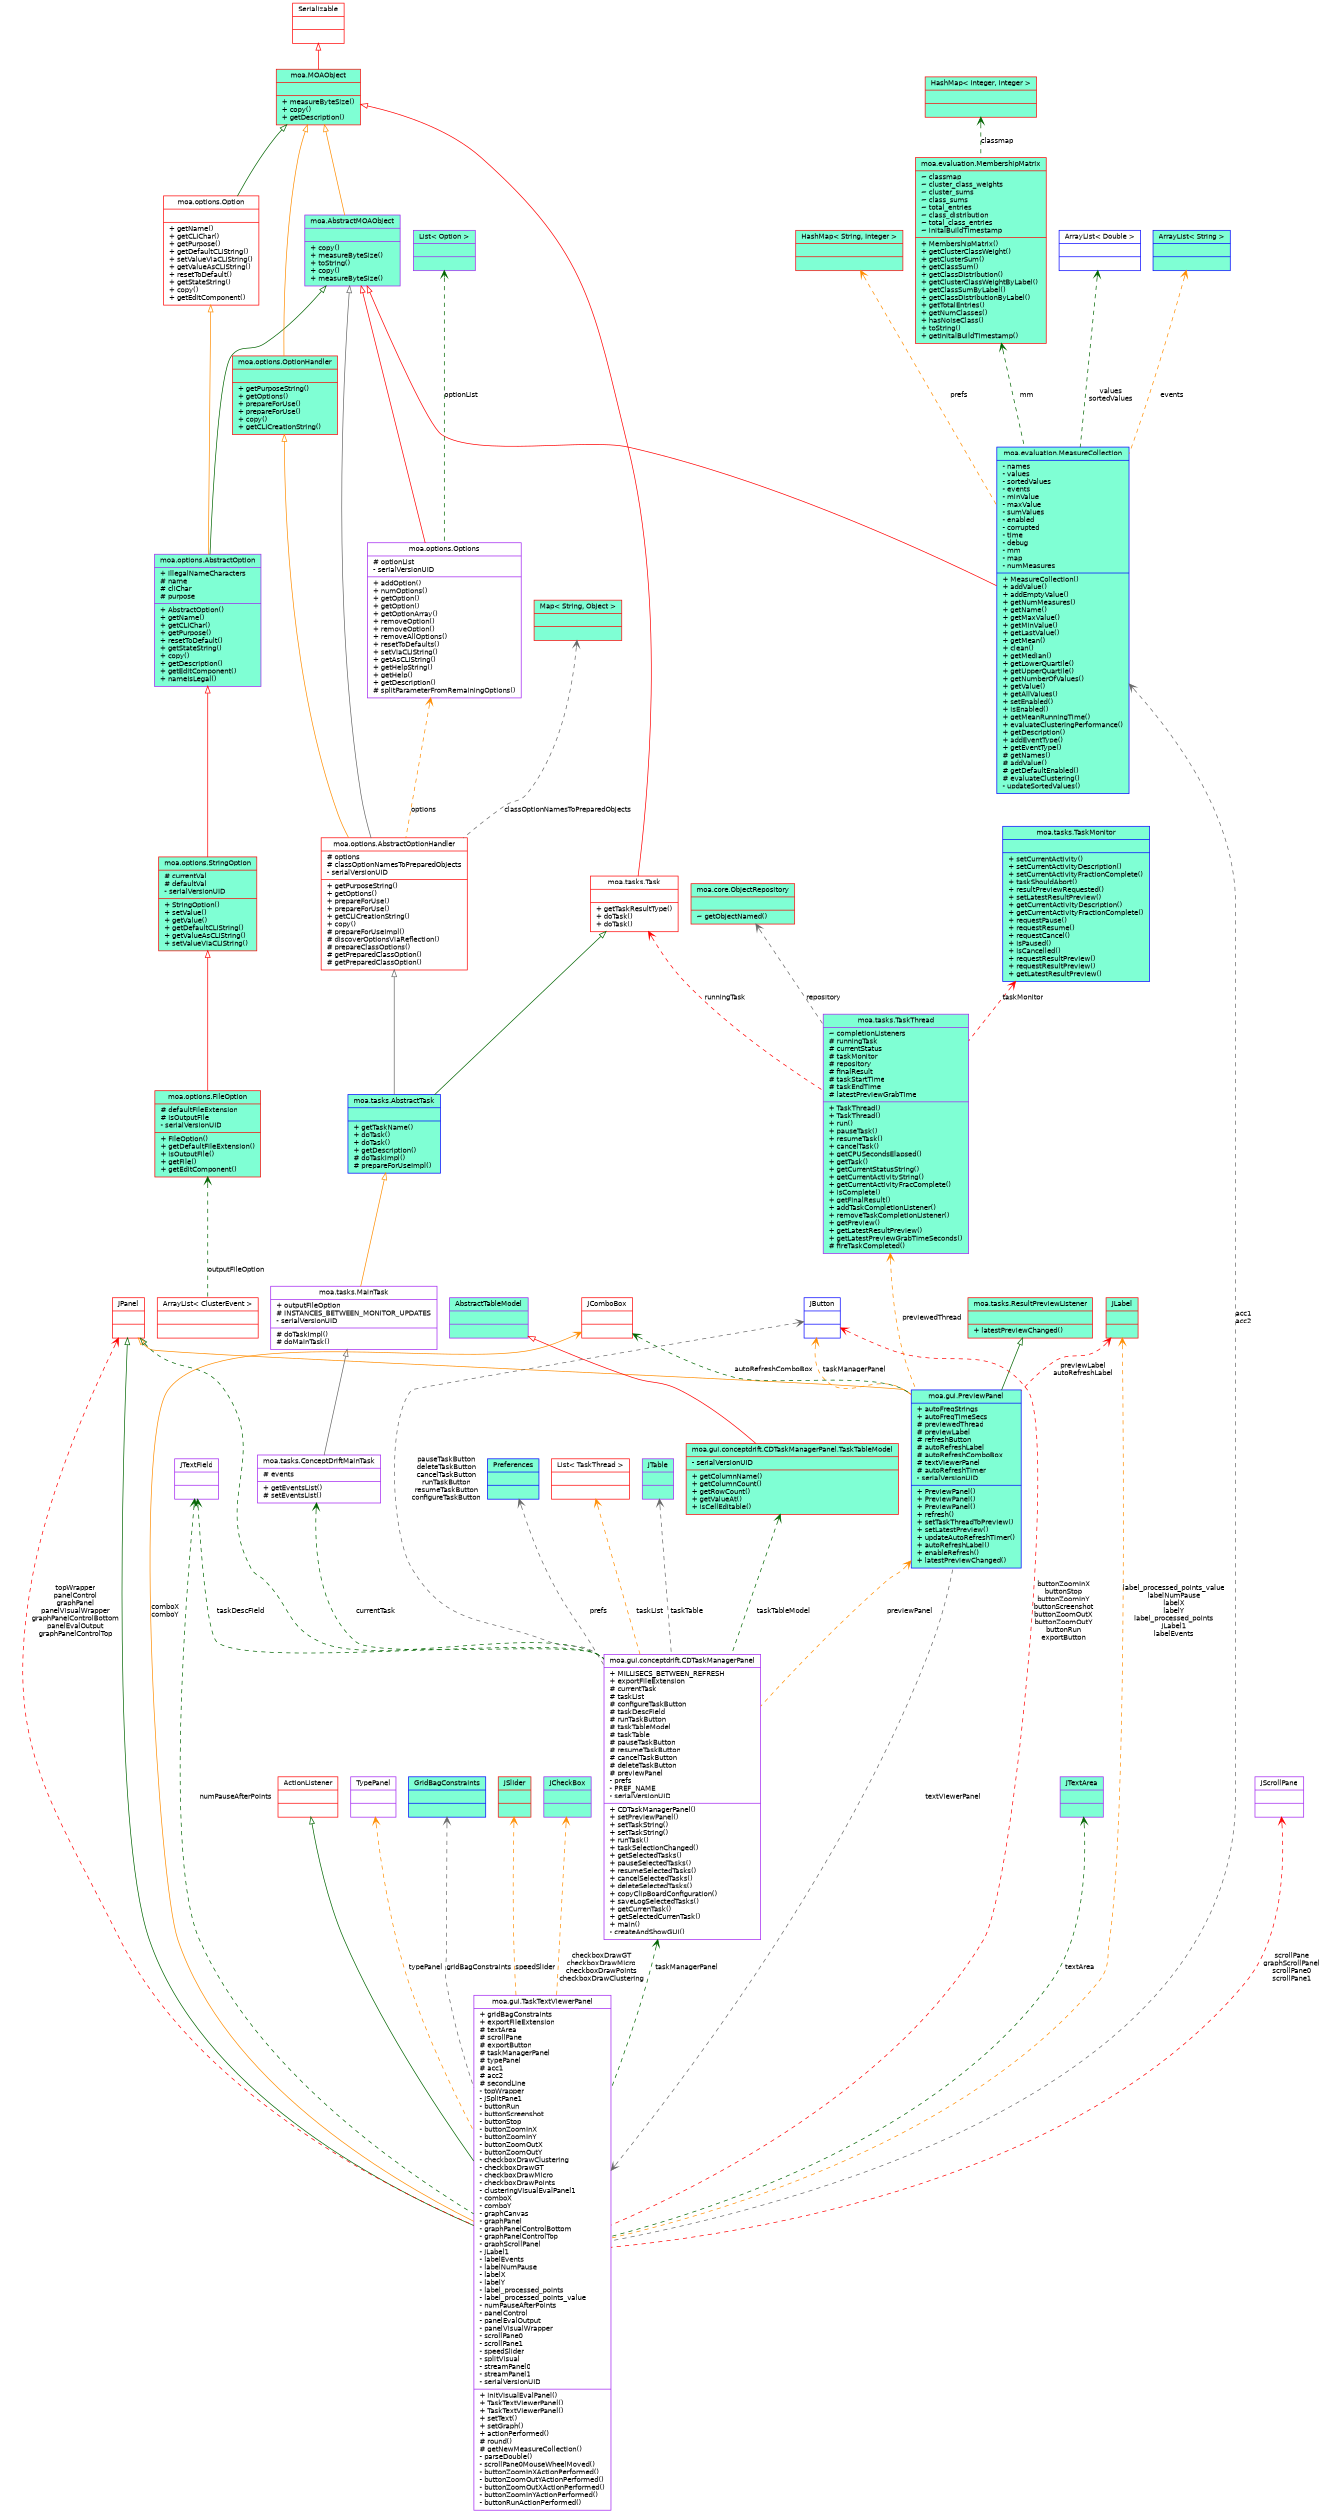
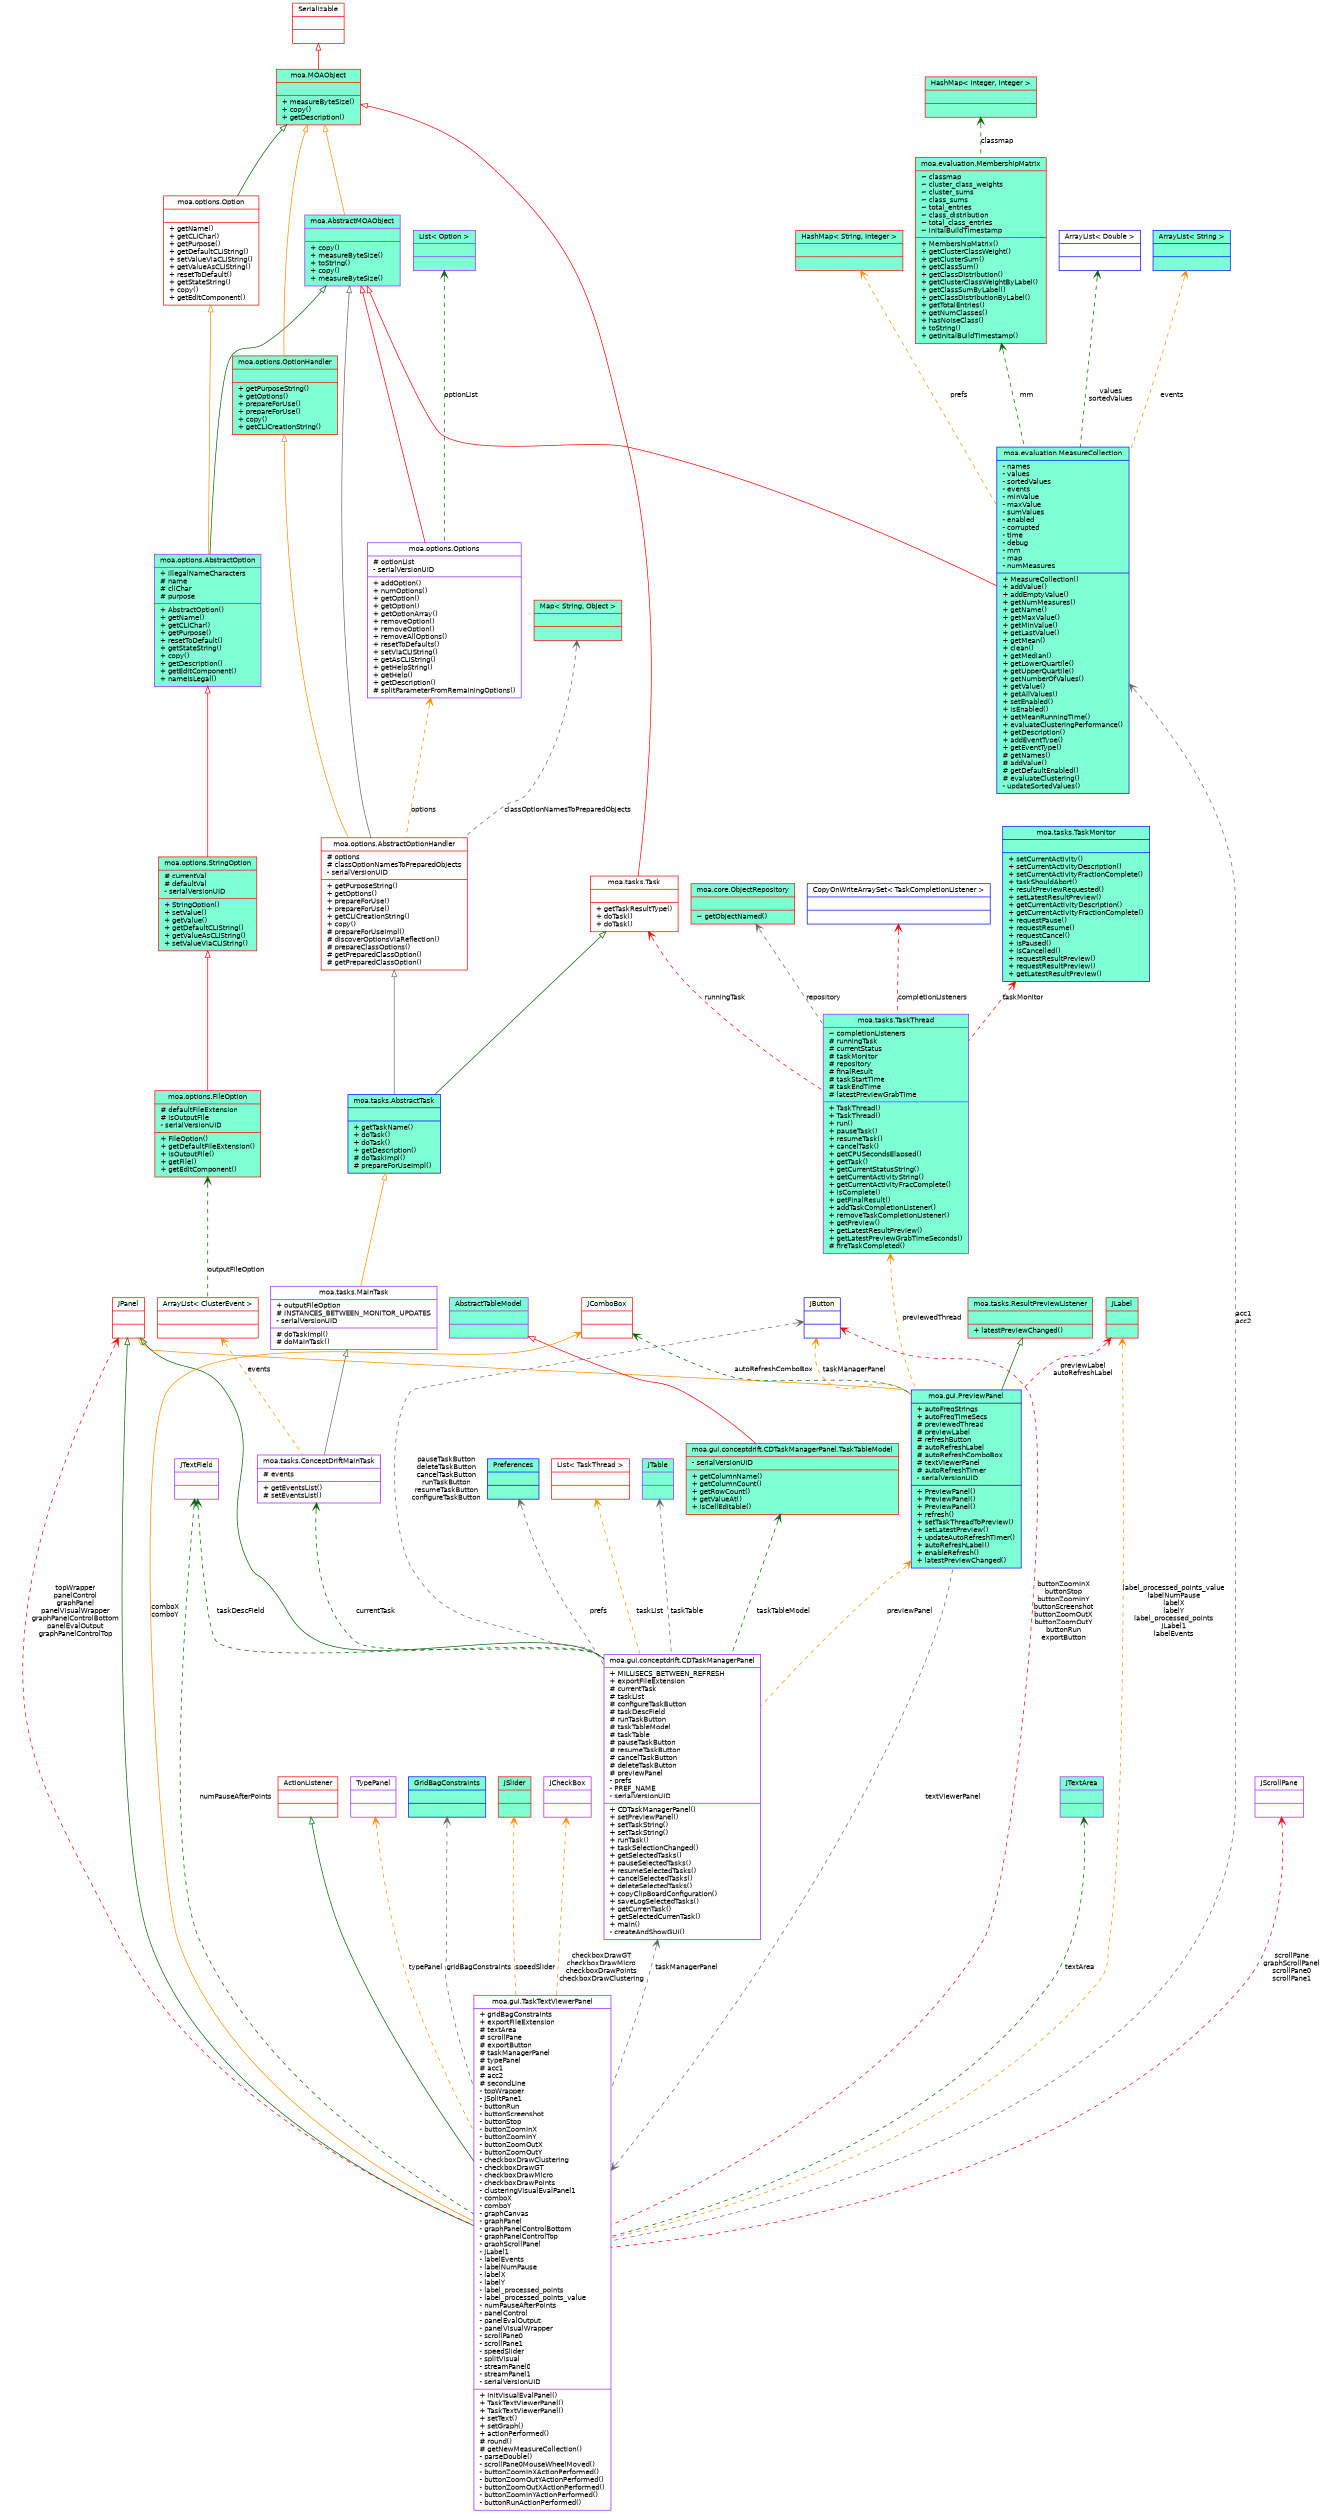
node "CopyOnWriteArraySet< TaskCompletionListener >": added
edge "moa.tasks.ConceptDriftMainTask" -> "ArrayList< ClusterEvent >": added, label "events"
edge "moa.gui.conceptdrift.CDTaskManagerPanel" -> "JPanel": style dashed -> solid
node "JCheckBox": fillcolor aquamarine -> white
edge "moa.gui.TaskTextViewerPanel" -> "moa.gui.conceptdrift.CDTaskManagerPanel": color darkgreen -> gray40
